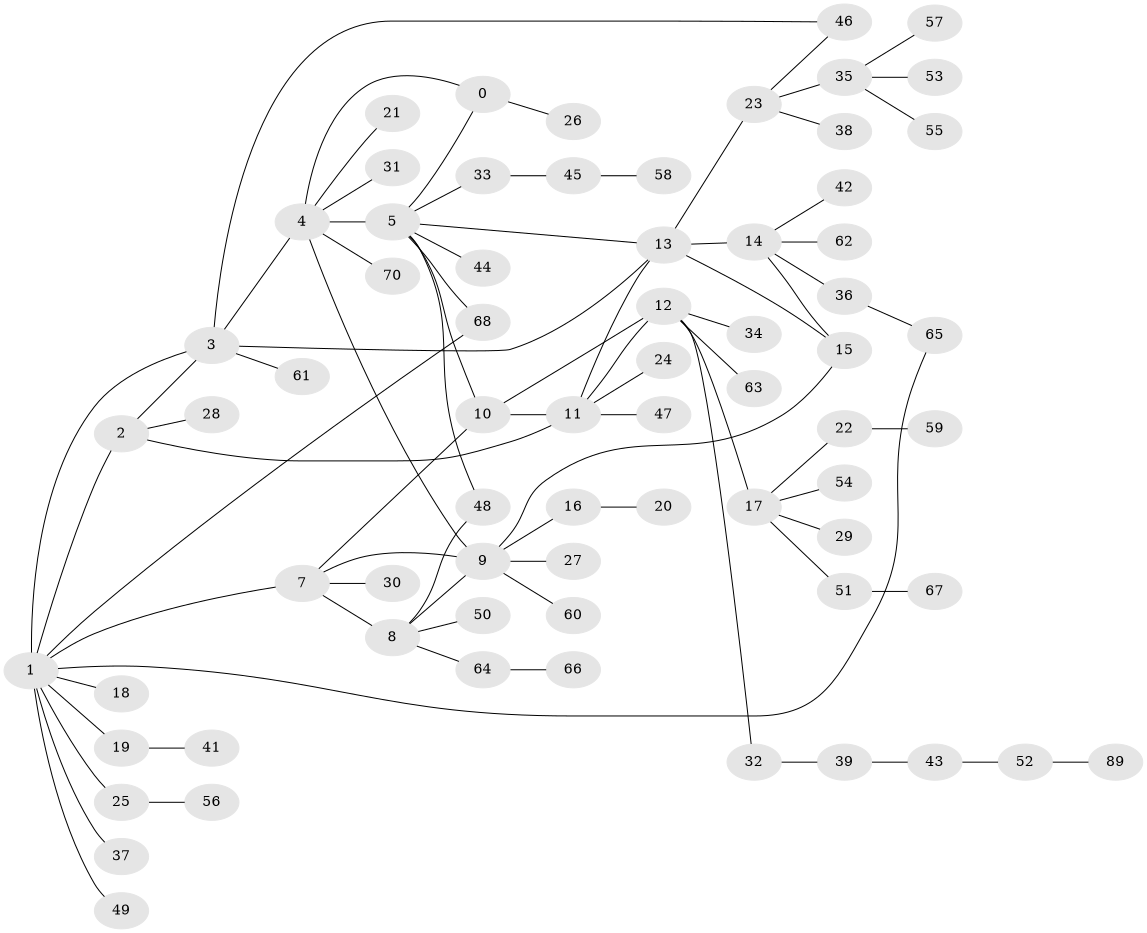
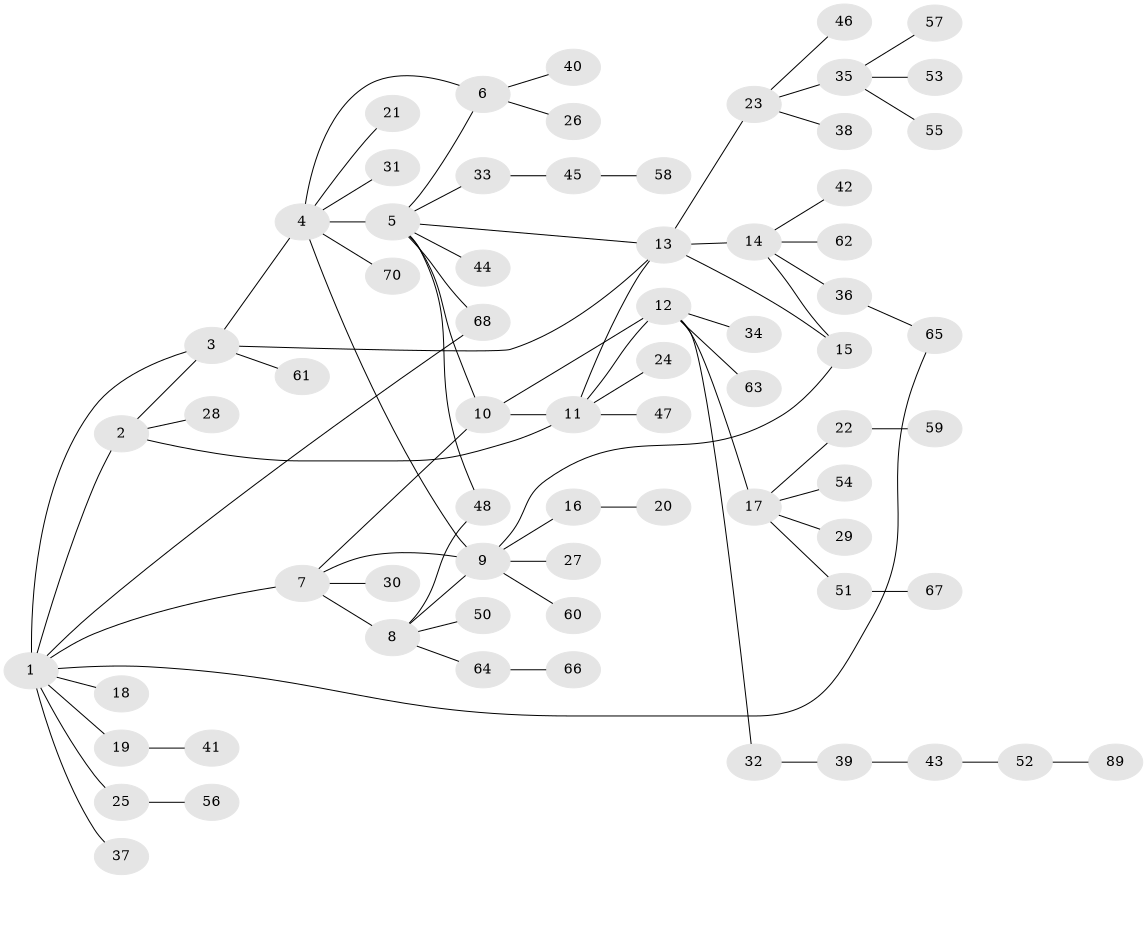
edge "46" -- "3": removed
node "40": added
node "0": label "0" -> "6"
node "49": removed
